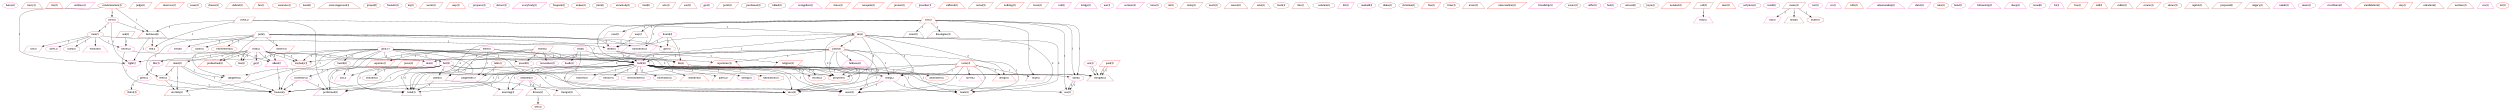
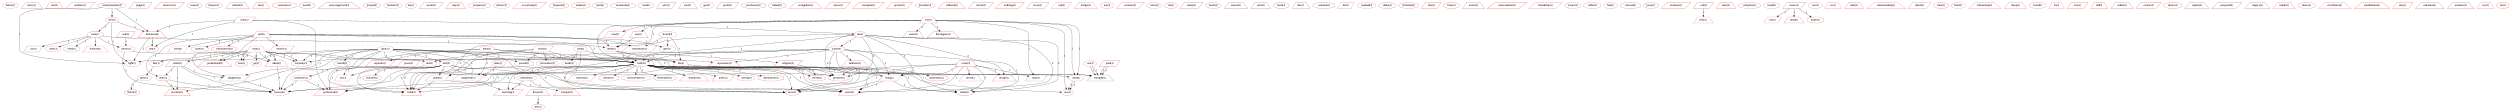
edge "dreamed(1)" -> "throne(2)": removed, label "1"
